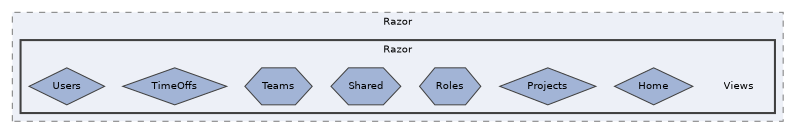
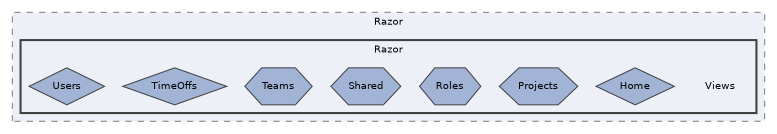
node "Projects": shape diamond -> hexagon
